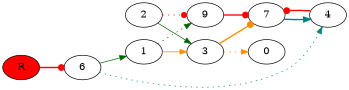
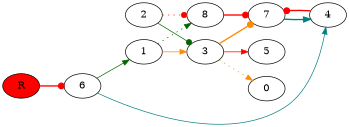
node "9": label "9" -> "8"
edge "2" -> "3": arrowhead normal -> dot
node "5": added
edge "6" -> "4": style dotted -> solid
